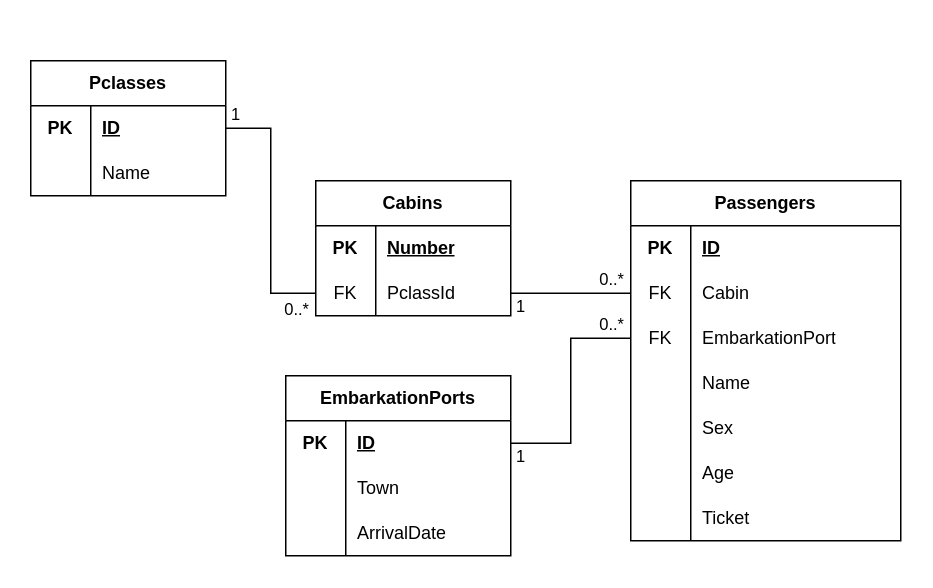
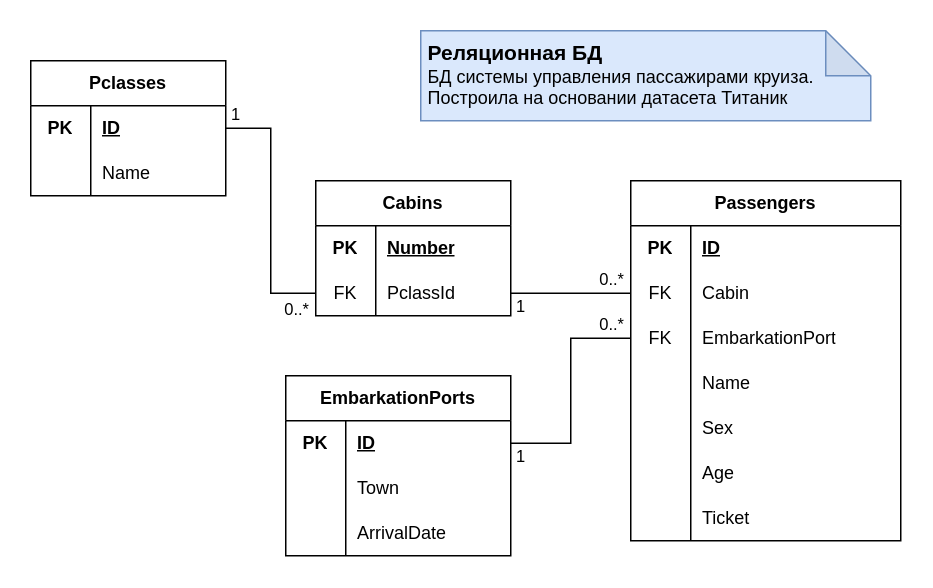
node "Реляционная БД БД системы управления пассажирами круиза. Построила на основании датасета Титаник": added
